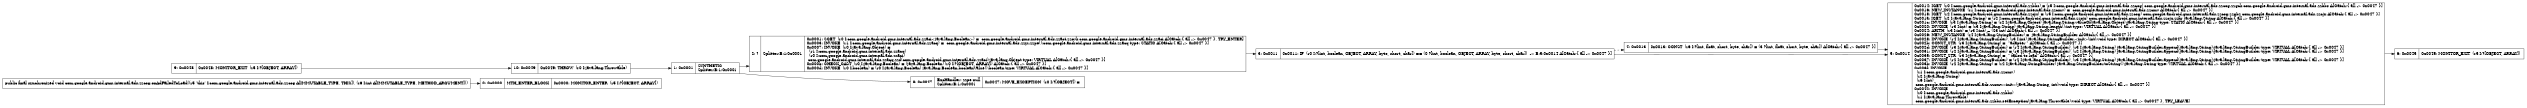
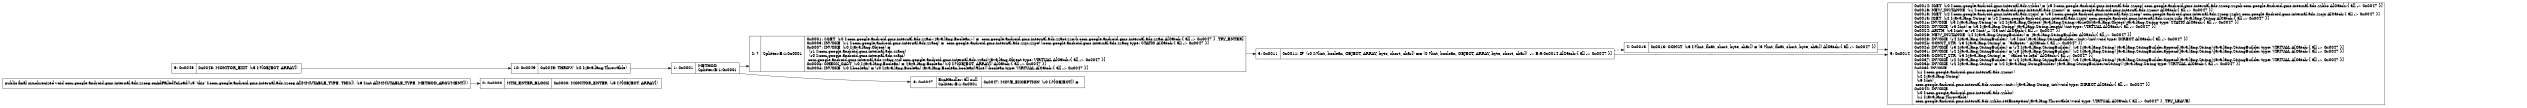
node "6: 0x0045": removed
node "1: 0x0001": text "SYNTHETIC" -> "METHOD"
node "8: 0x0047": text "ExcHandler: zzpe null" -> "ExcHandler: all null"
